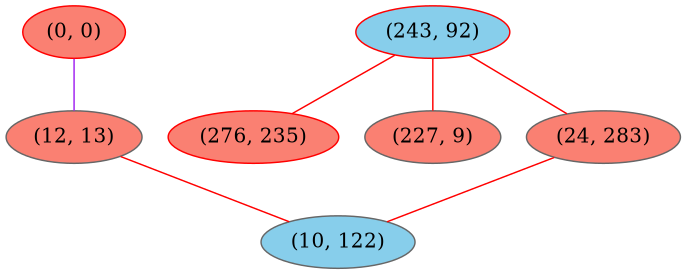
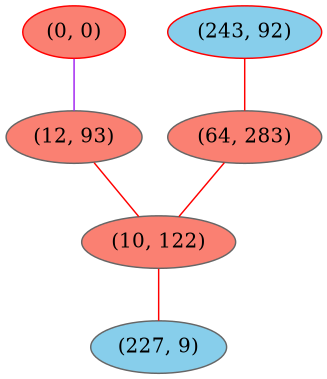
edge "(243, 92)" -- "(227, 9)": now "(10, 122)" -- "(227, 9)"
node "(12, 13)": label "(12, 13)" -> "(12, 93)"
node "(276, 235)": removed
node "(227, 9)": fillcolor salmon -> skyblue
node "(24, 283)": label "(24, 283)" -> "(64, 283)"
node "(10, 122)": fillcolor skyblue -> salmon
